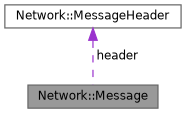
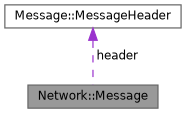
node "Network::MessageHeader": label "Network::MessageHeader" -> "Message::MessageHeader"
